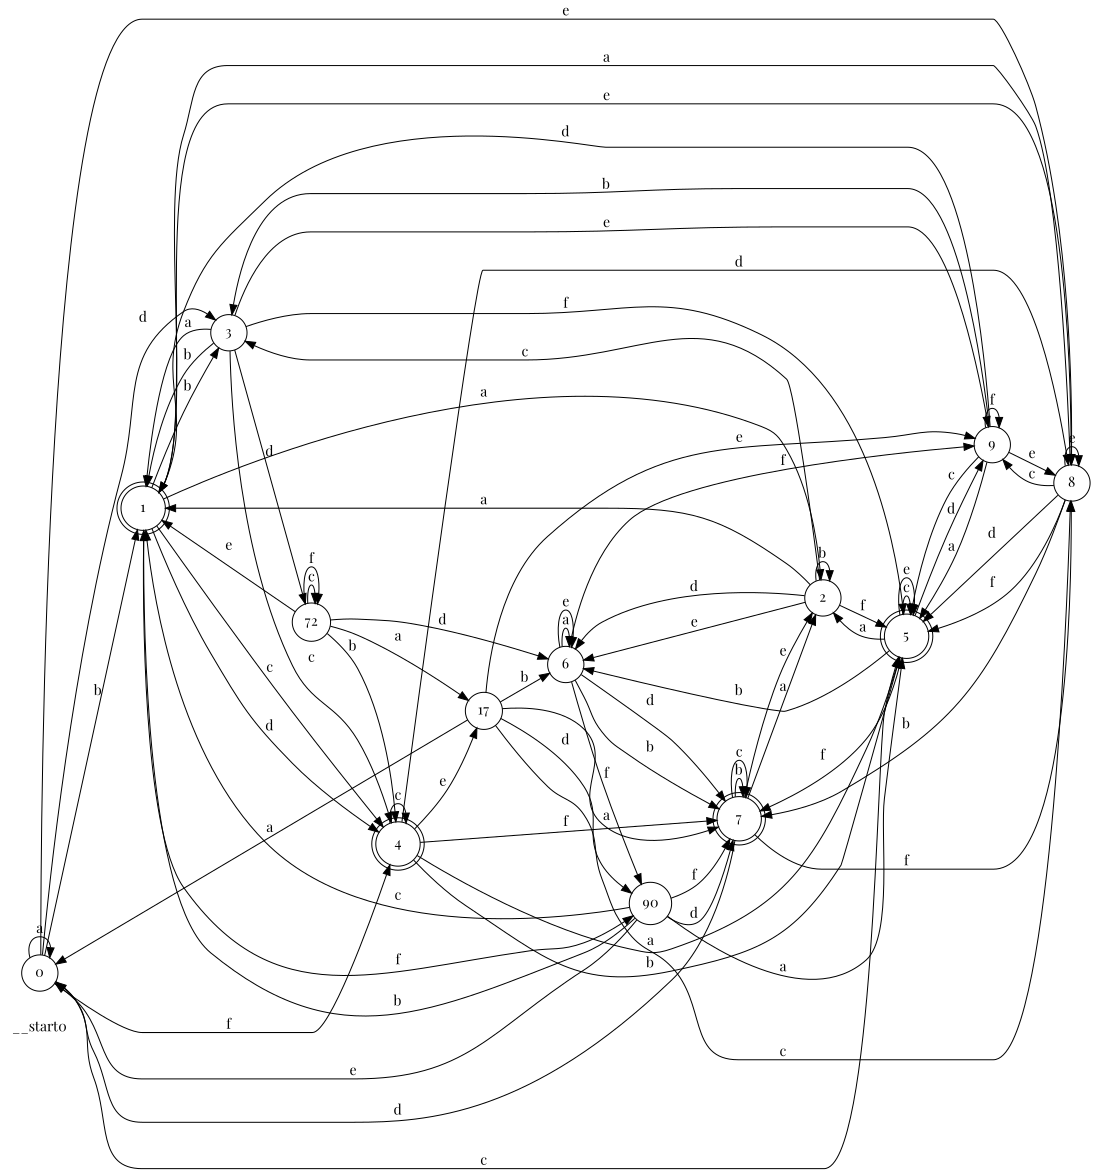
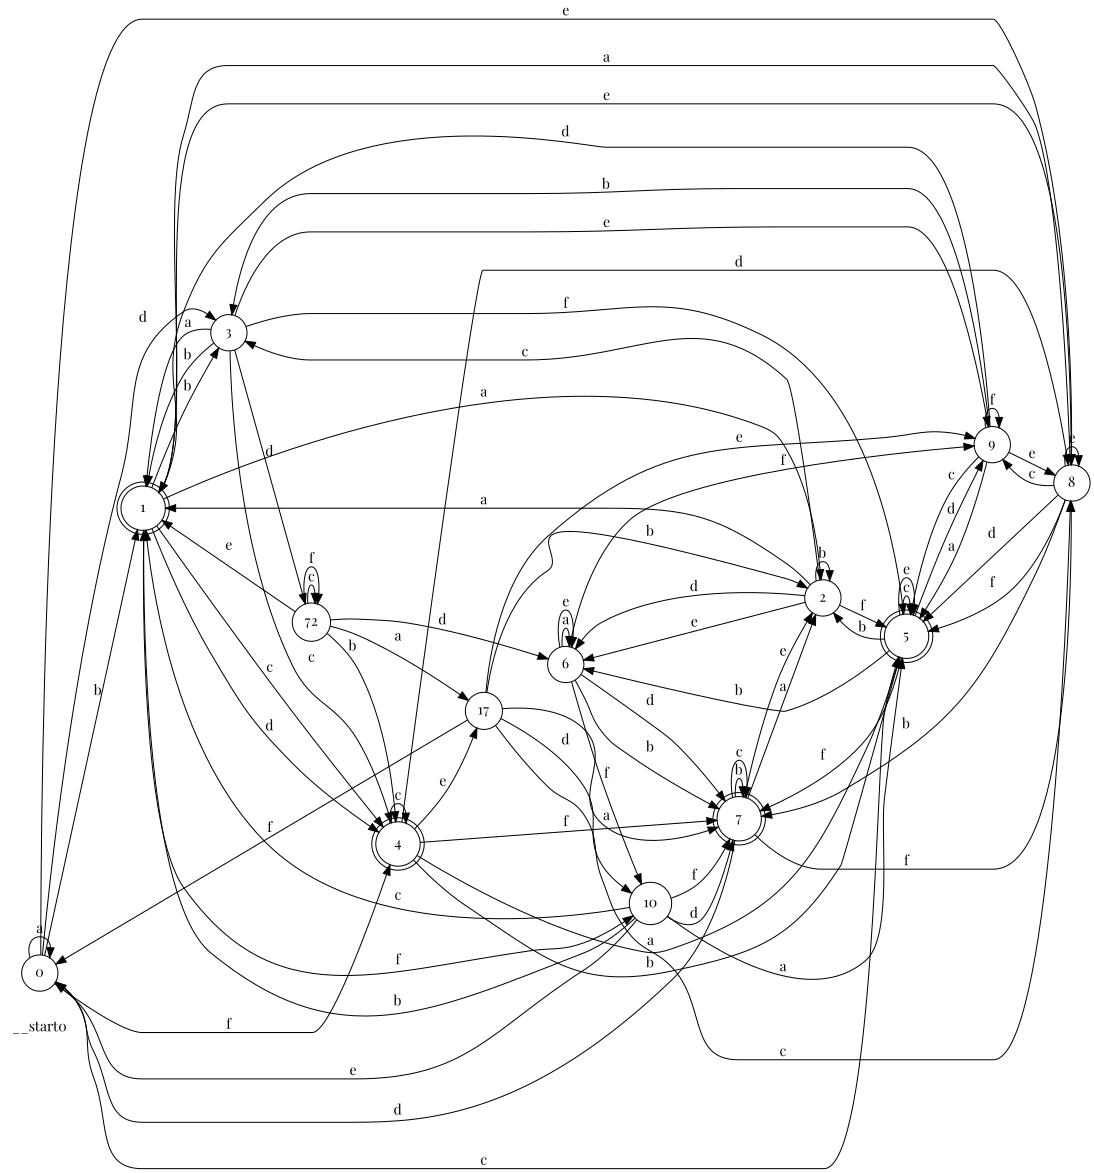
edge "5" -> "2": label "a" -> "b"
edge "17" -> "6": now "17" -> "2"
edge "17" -> "0": label "a" -> "f"
node "90": label "90" -> "10"
